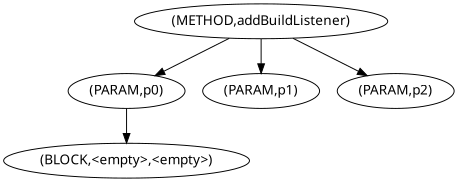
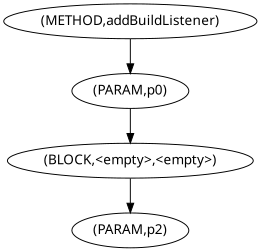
edge "(METHOD,addBuildListener)" -> "(PARAM,p2)": now "(BLOCK,<empty>,<empty>)" -> "(PARAM,p2)"
node "(PARAM,p1)": removed
